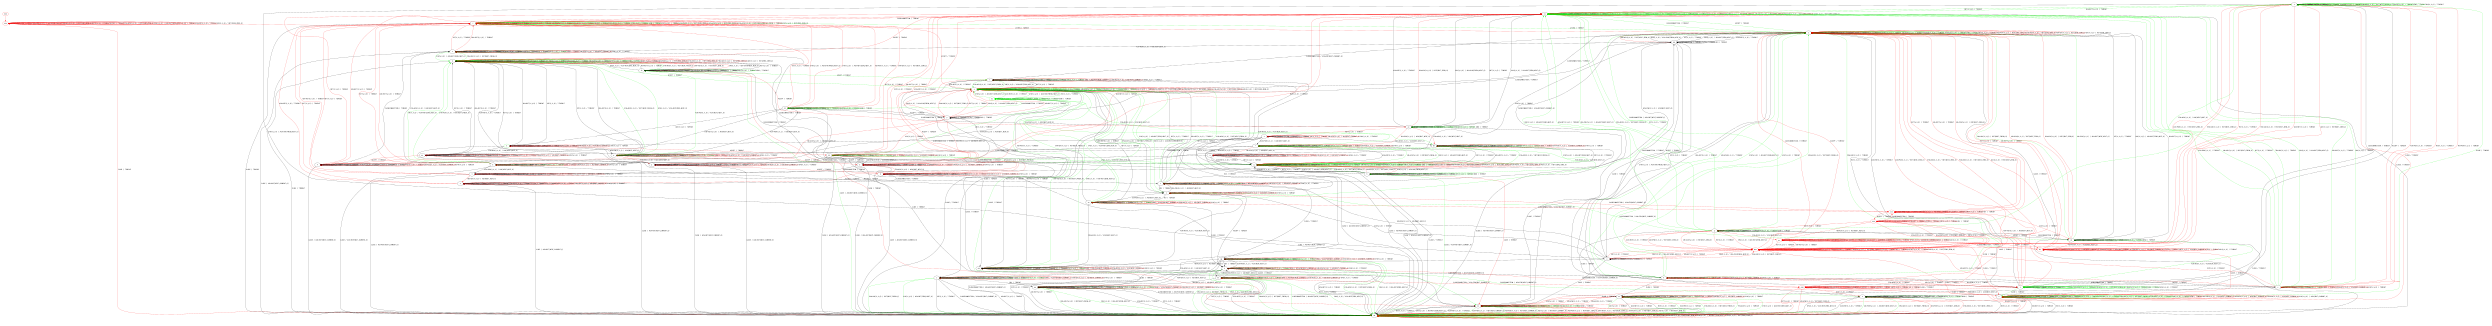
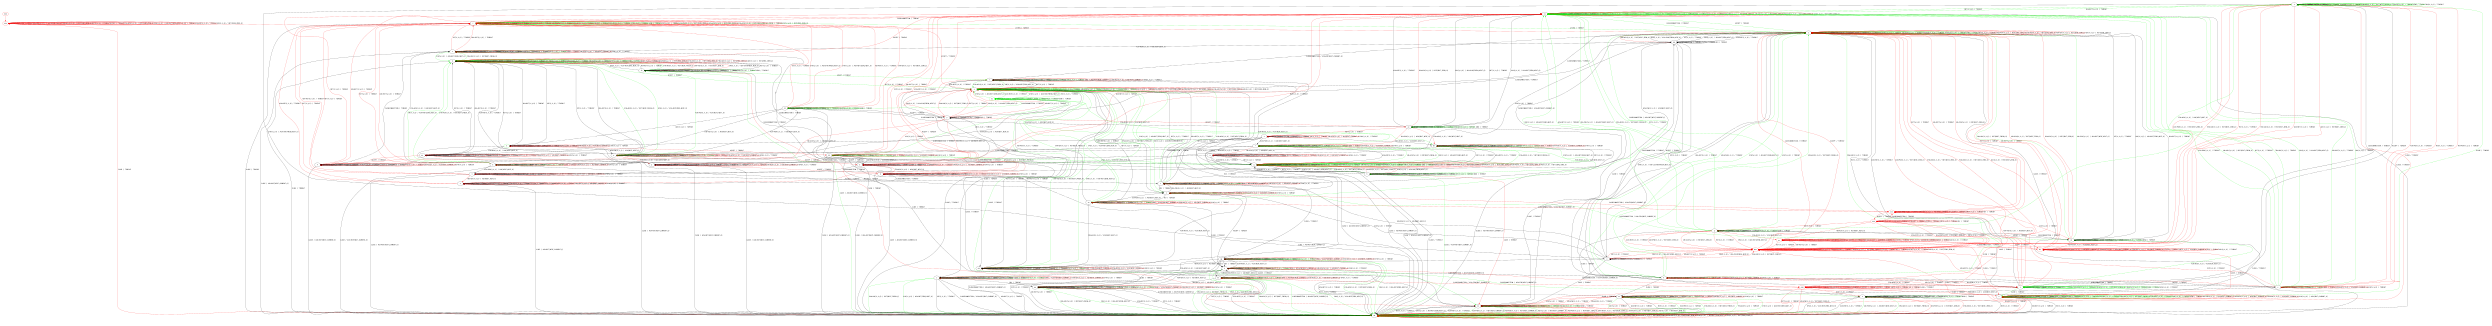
edge "ii" -> "cc": now "y" -> "cc"
edge "i" -> "bb": label "SYN(V,V,0) / ACK+SYN(FRESH,NEXT,0)" -> "SYN(V,V,0) / ACK+LISTEN(FRESH,NEXT,0)"
